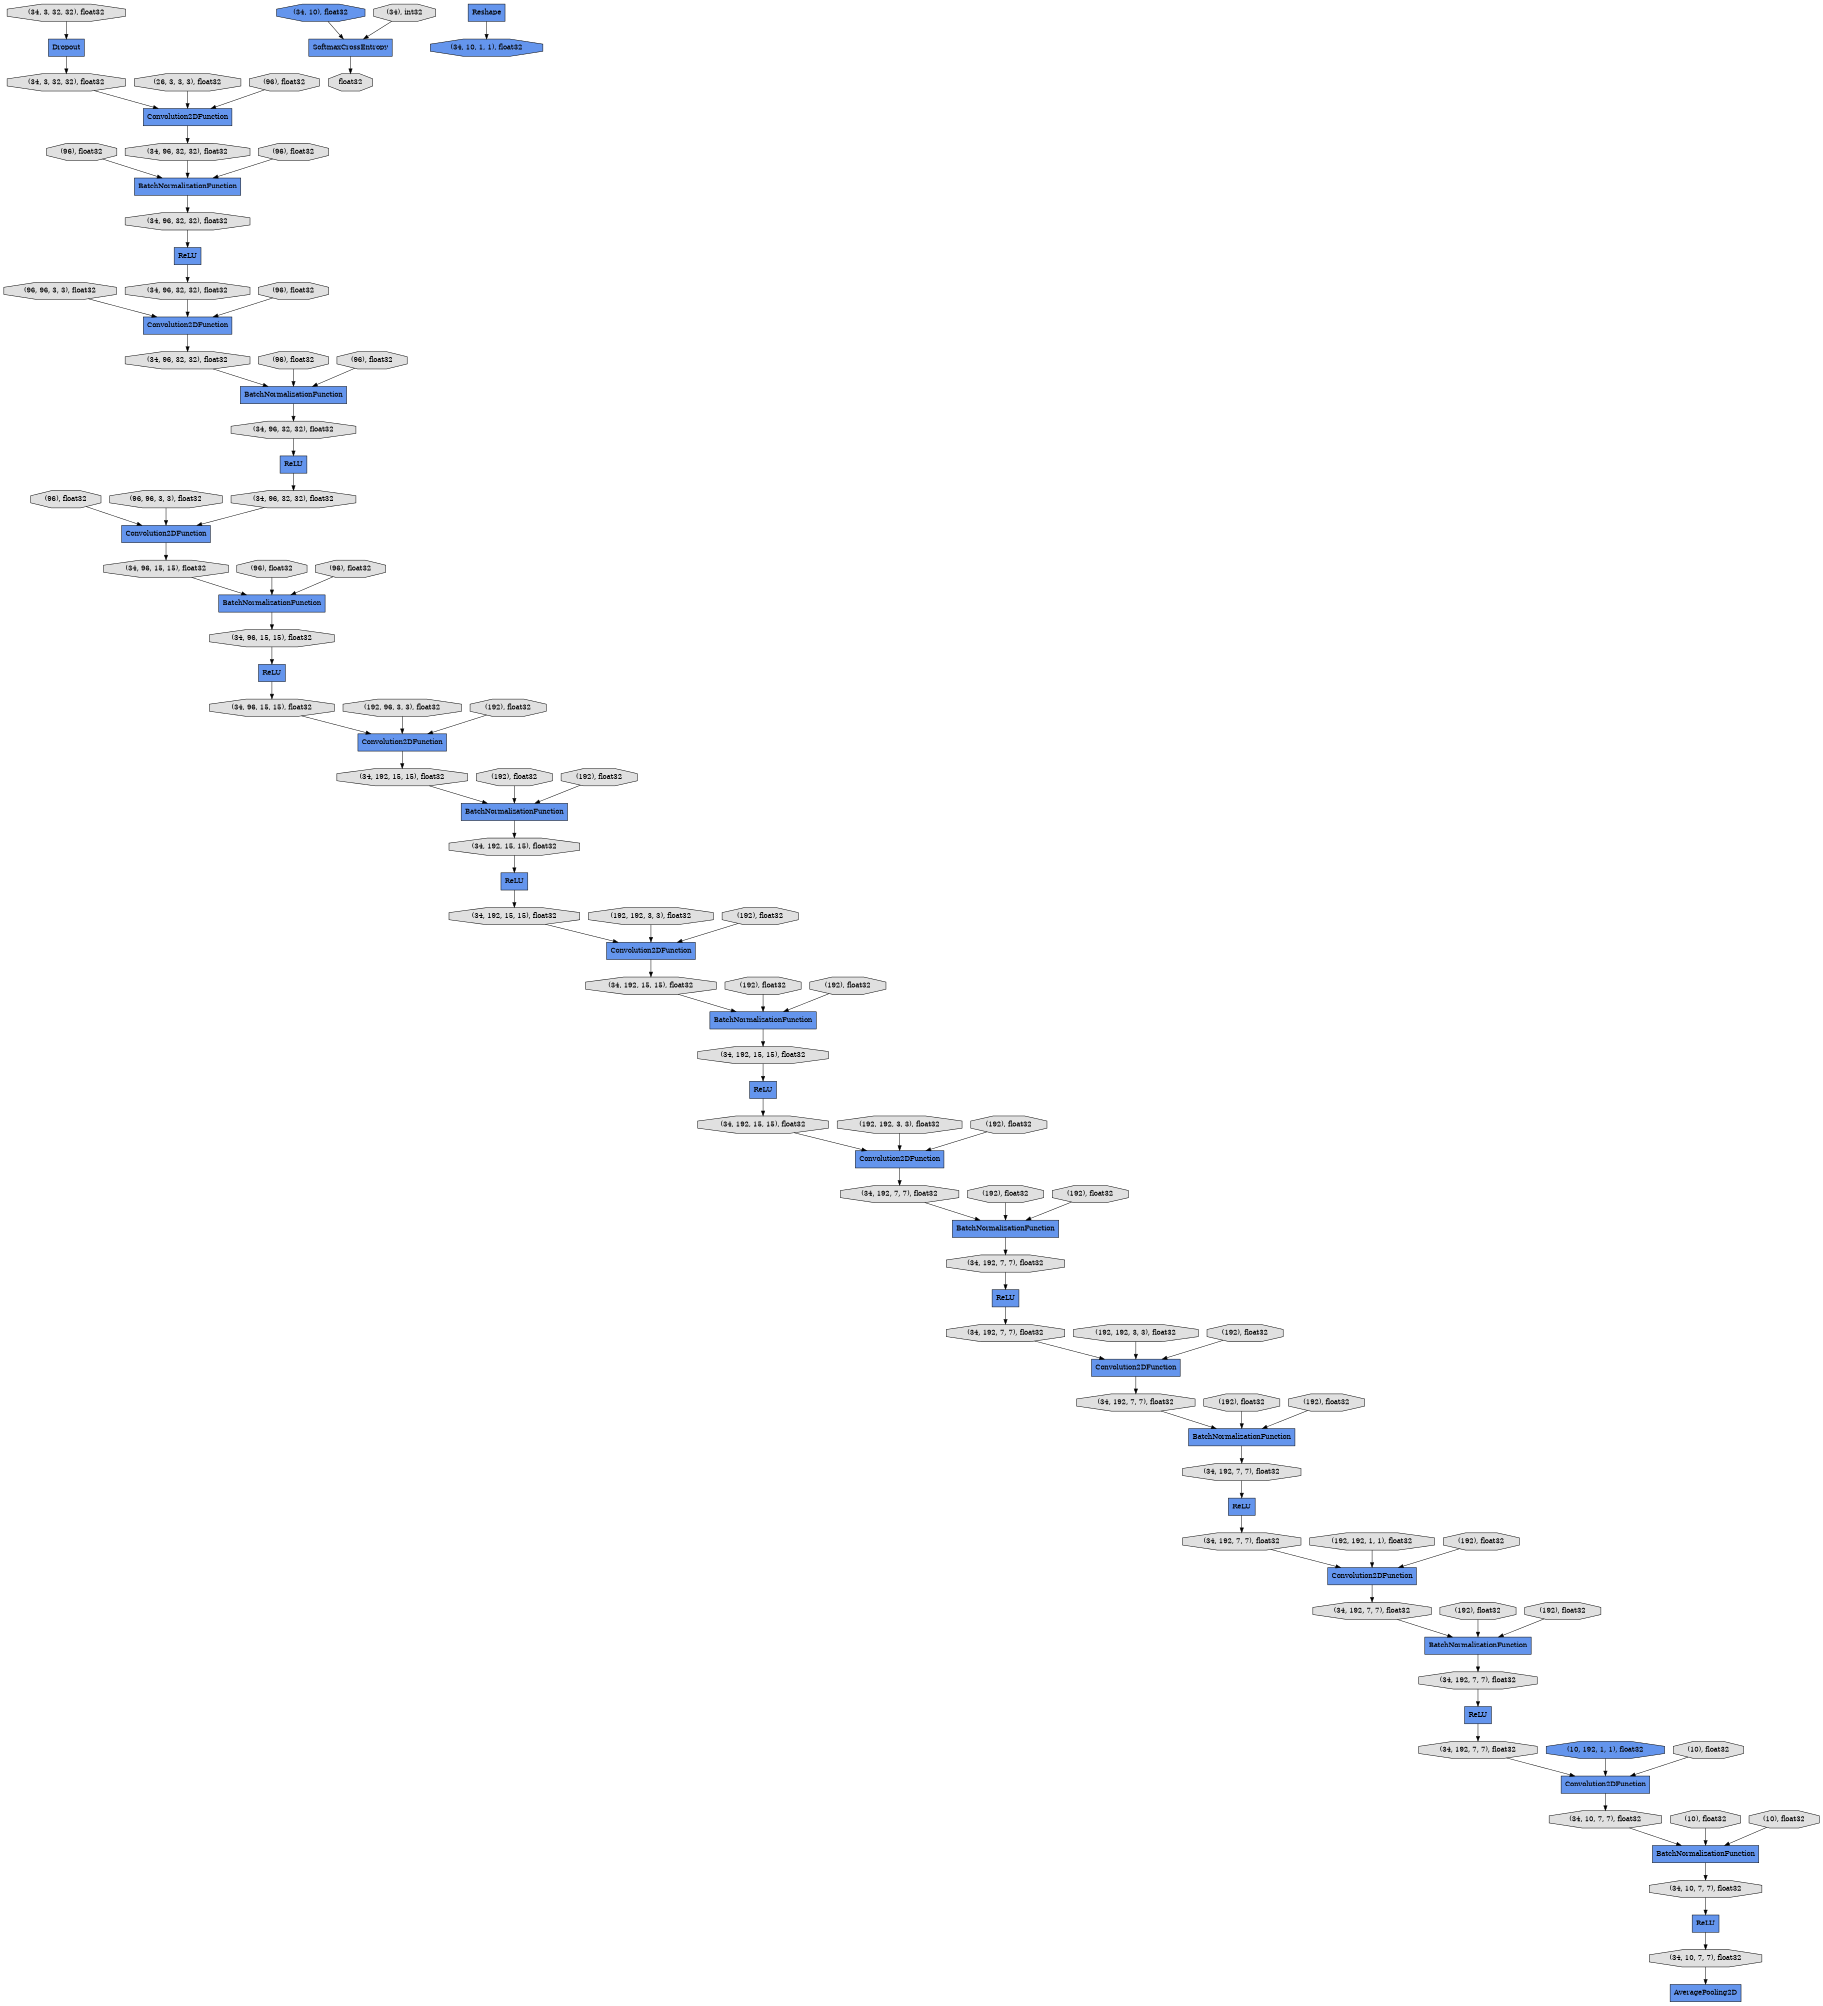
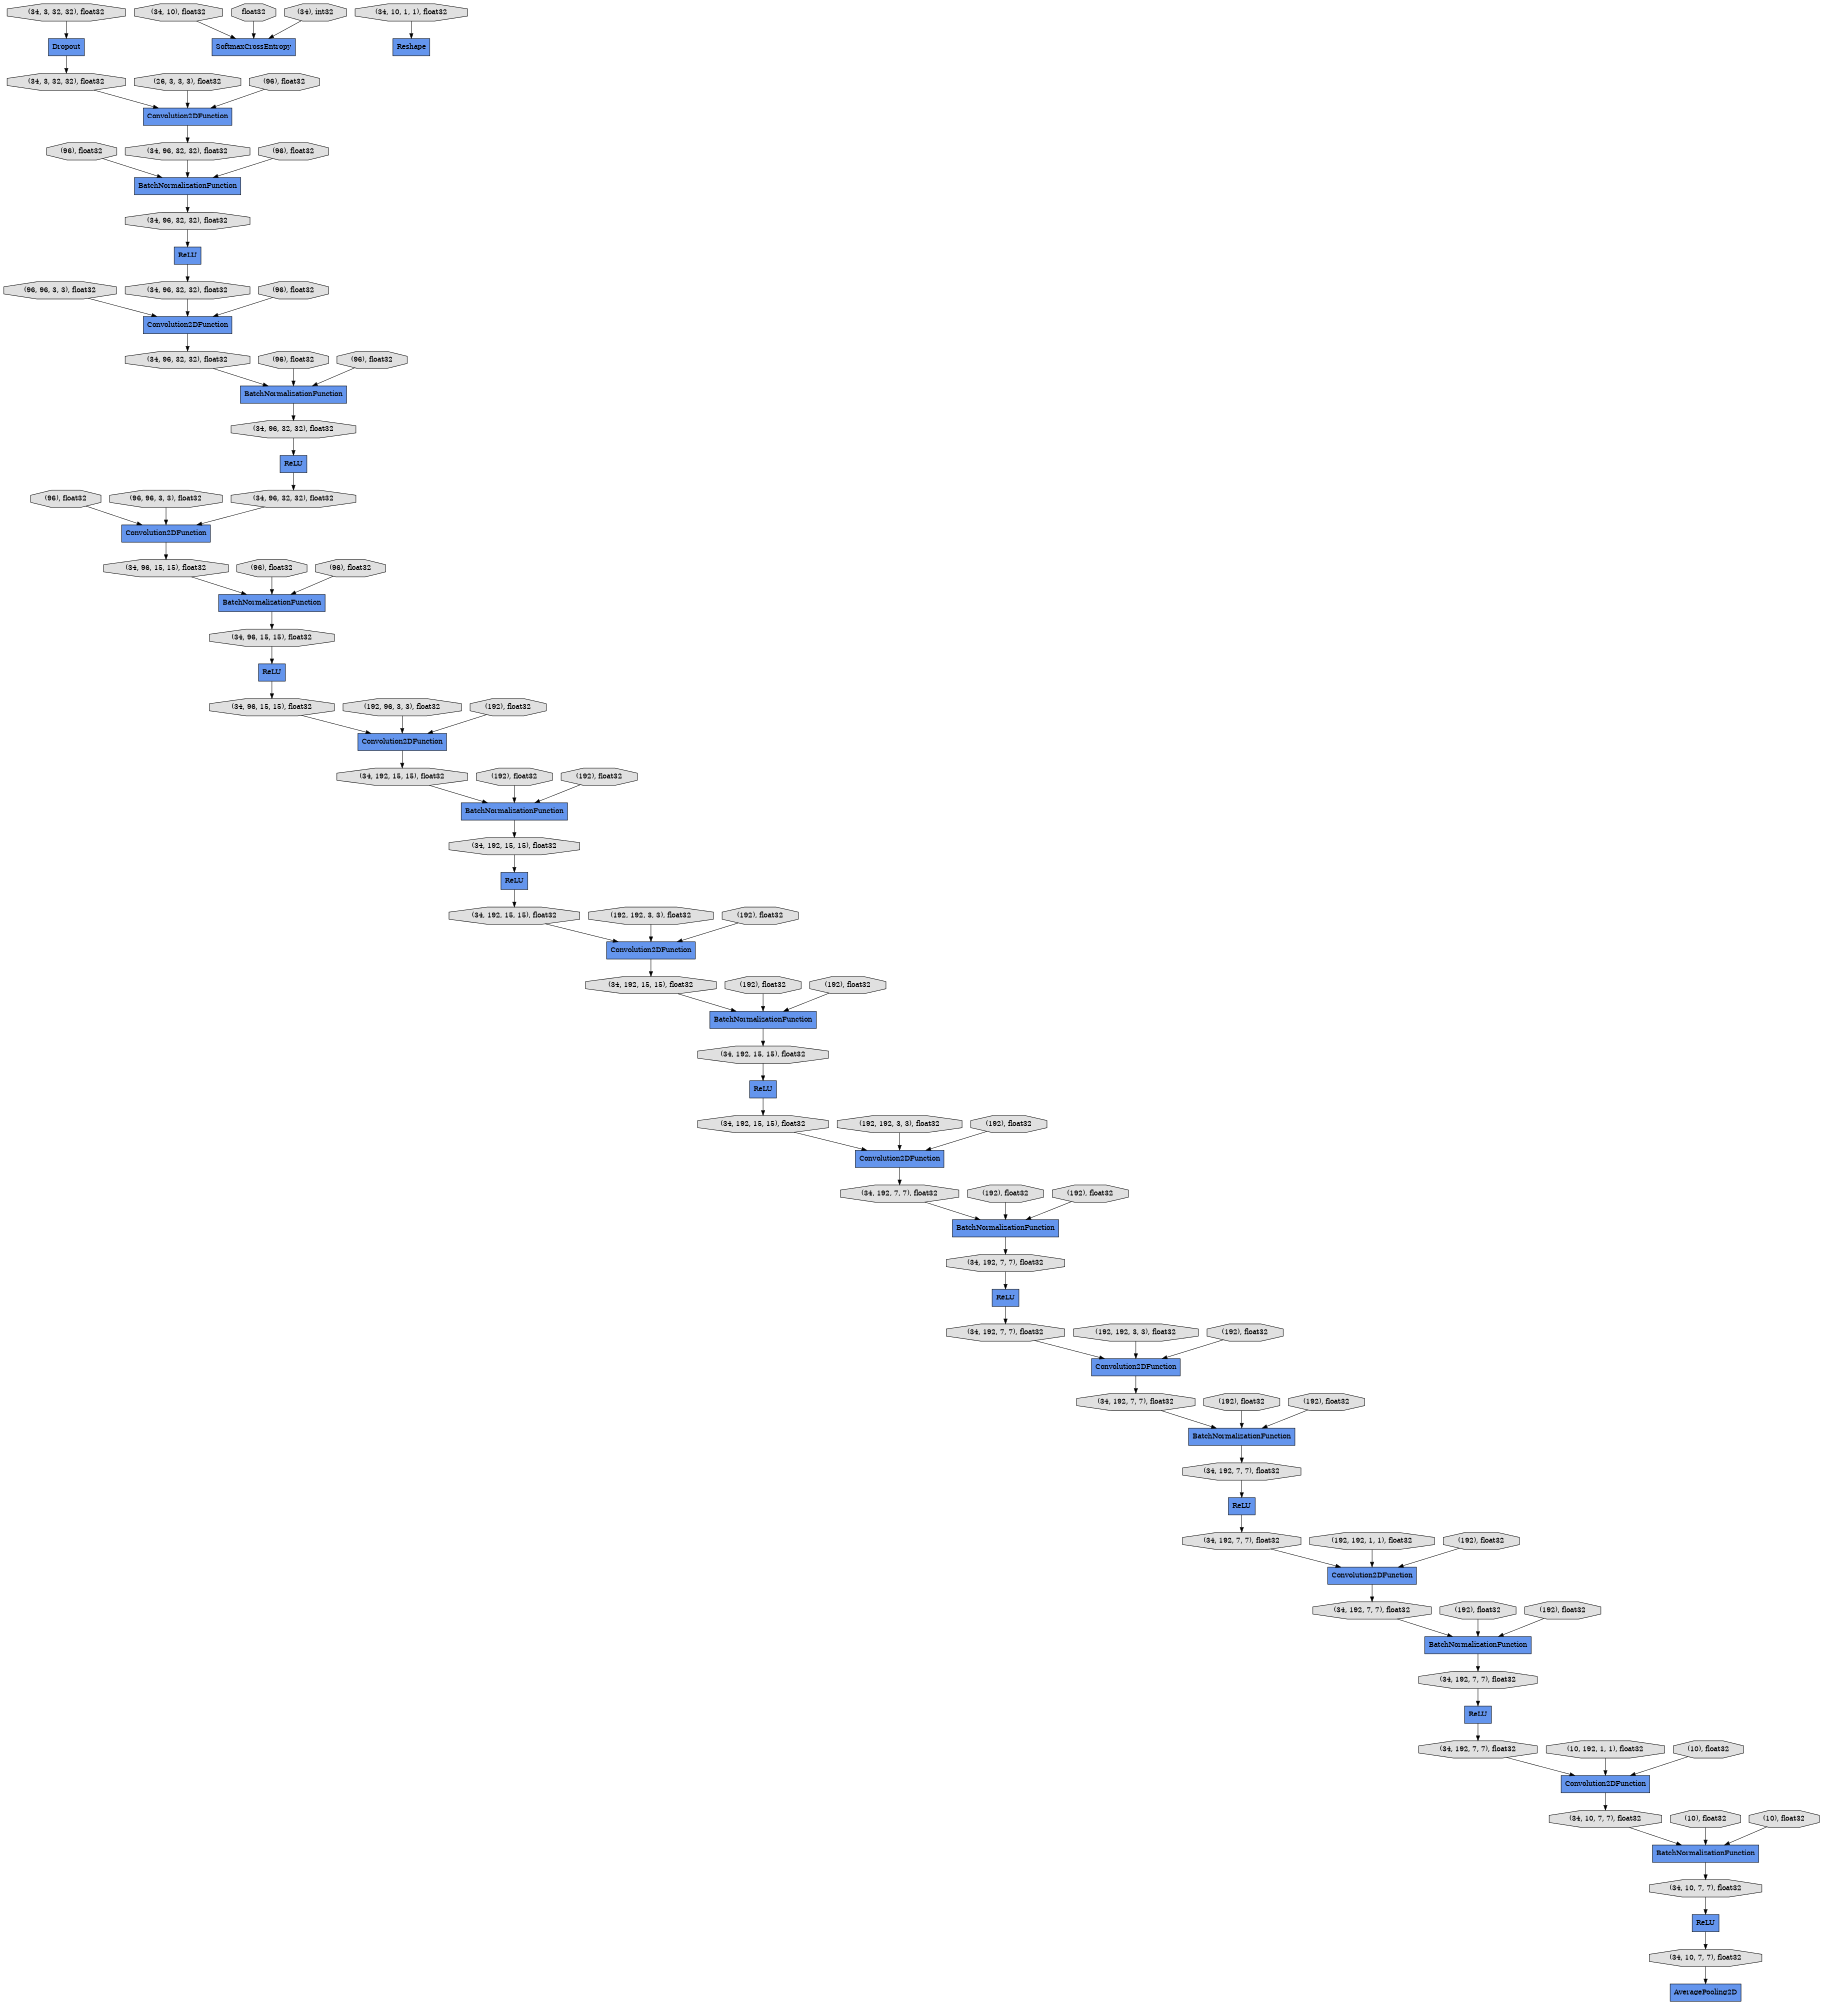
node "(34, 10), float32": fillcolor #6495ed -> #e0e0e0
edge "Reshape" -> "(34, 10, 1, 1), float32": reversed
node "(34, 10, 1, 1), float32": fillcolor #6495ed -> #e0e0e0
edge "SoftmaxCrossEntropy" -> "float32": reversed
node "(10, 192, 1, 1), float32": fillcolor #6495ed -> #e0e0e0
